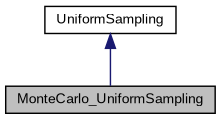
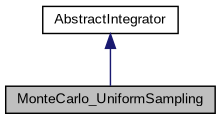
node "UniformSampling": label "UniformSampling" -> "AbstractIntegrator"
